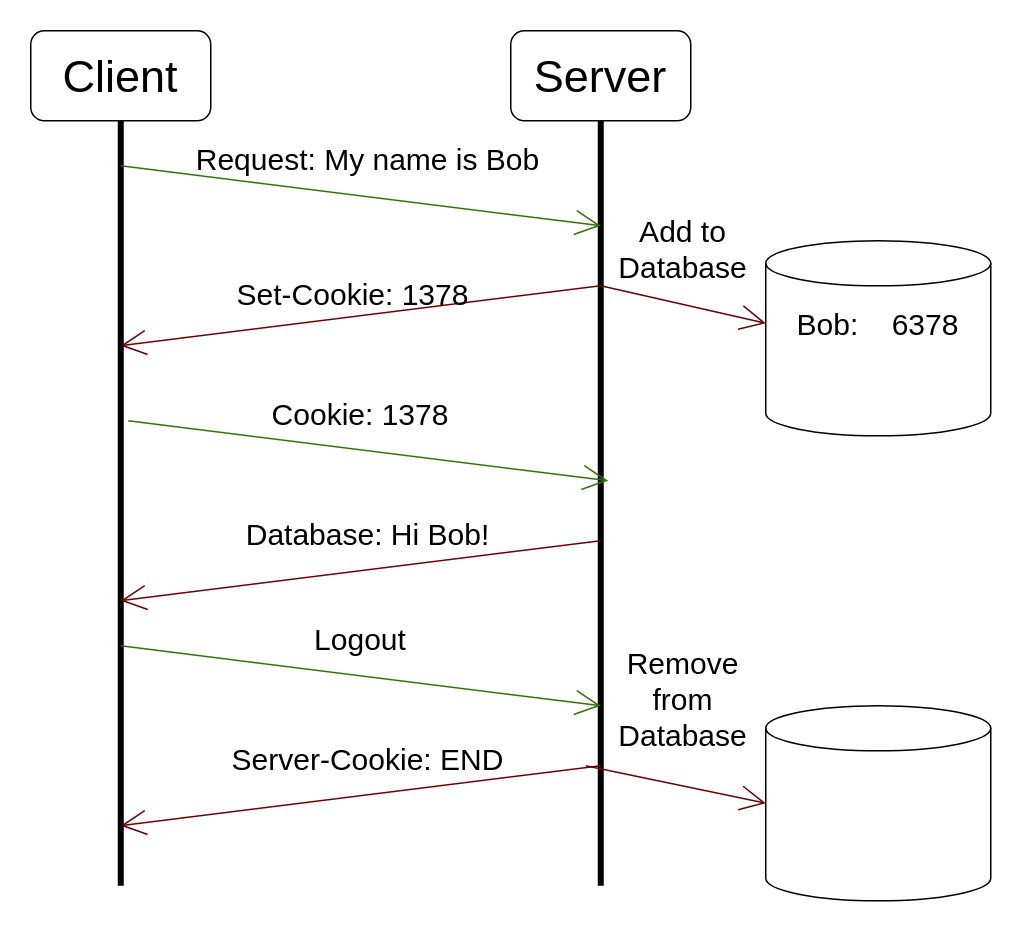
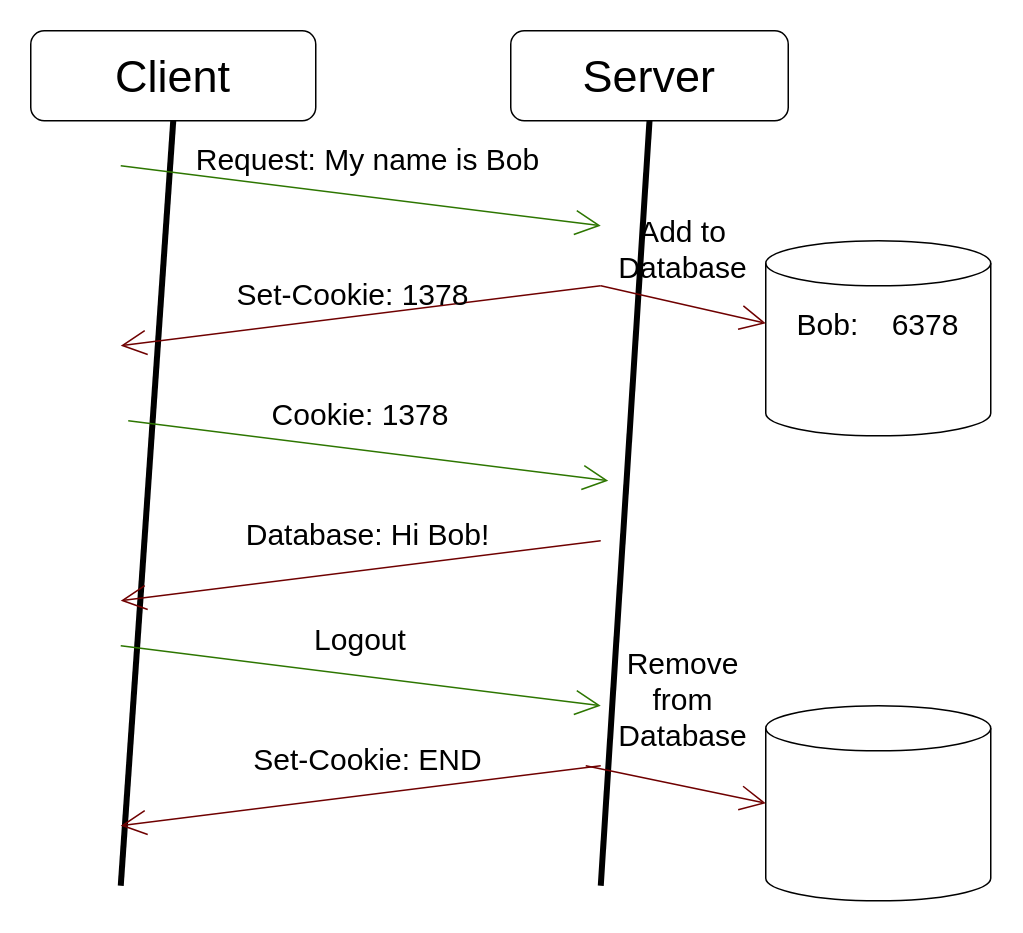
node "Client": size 180x90 -> 285x90
node "Server": size 180x90 -> 278x90
node "Server-Cookie: END": label "Server-Cookie: END" -> "Set-Cookie: END"
